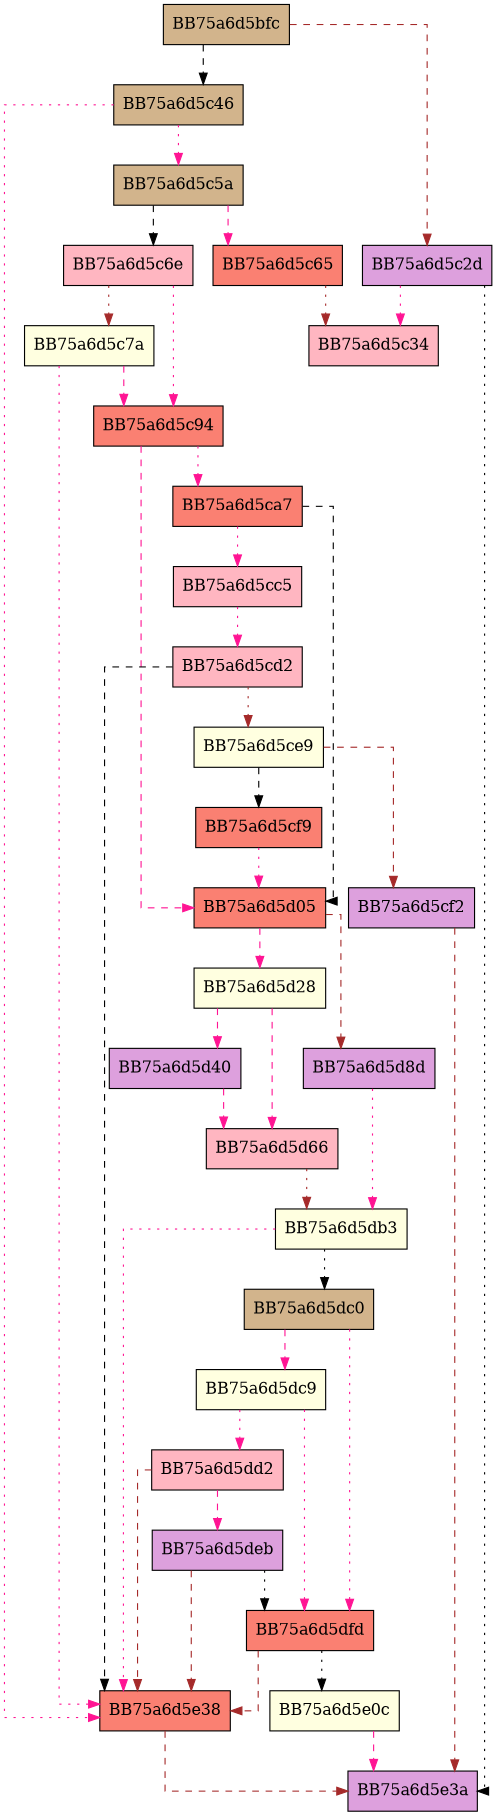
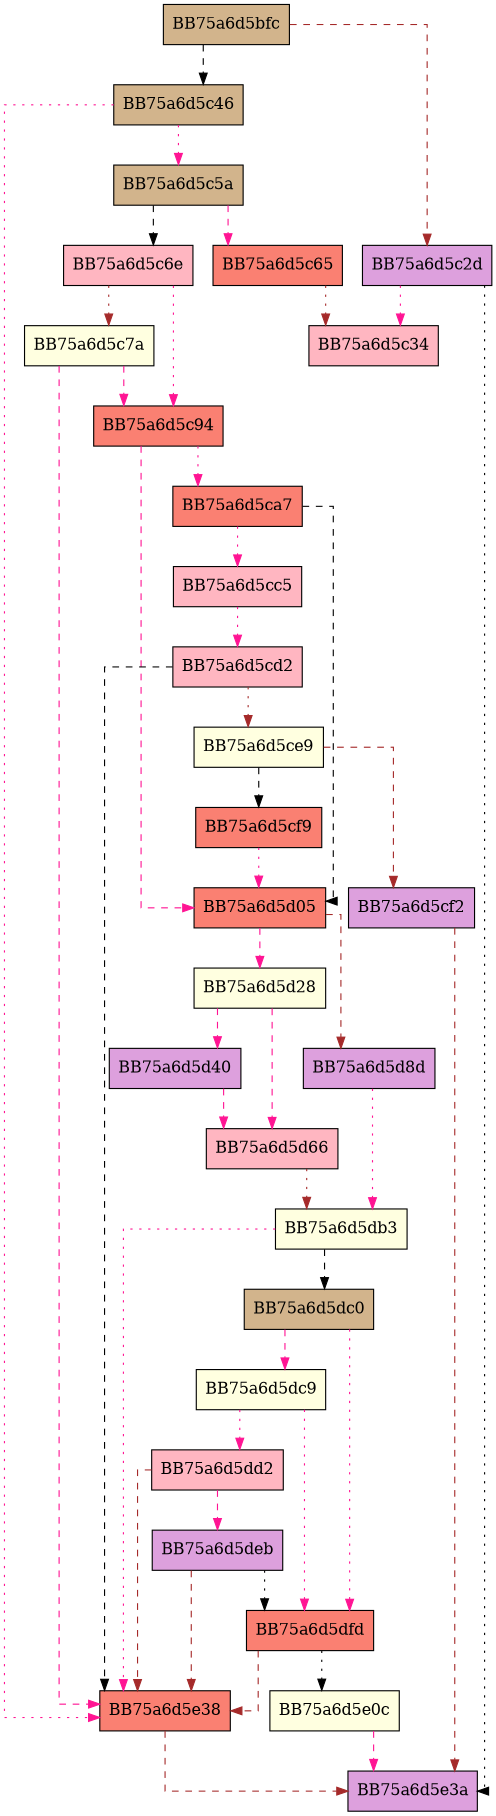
edge "BB75a6d5c7a" -> "BB75a6d5e38": style dotted -> dashed
edge "BB75a6d5db3" -> "BB75a6d5dc0": style dotted -> dashed
